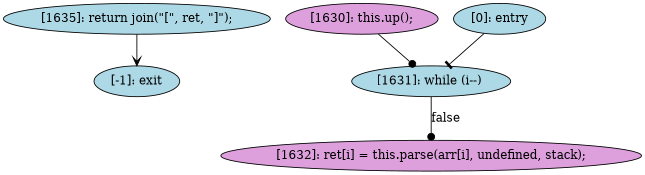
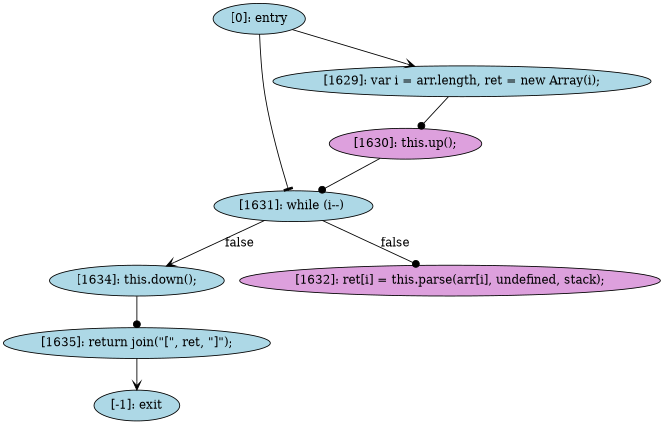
node "[1629]: var i = arr.length, ret = new Array(i);": added
node "[1634]: this.down();": added
